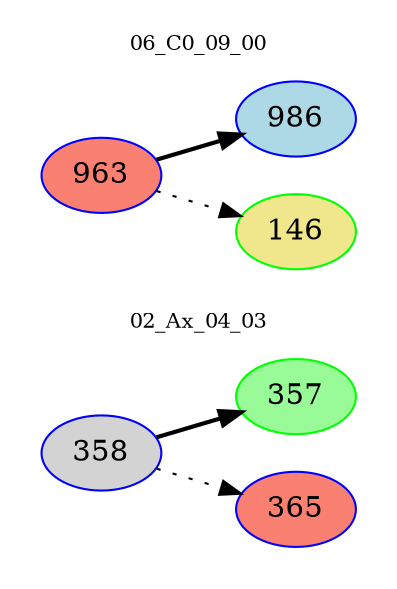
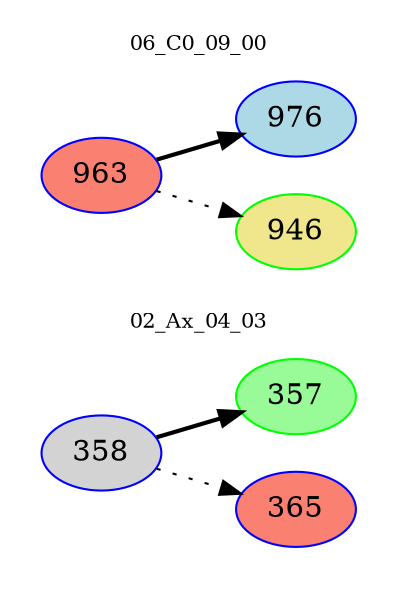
node "986": label "986" -> "976"
node "146": label "146" -> "946"
